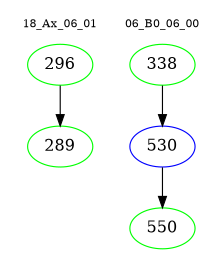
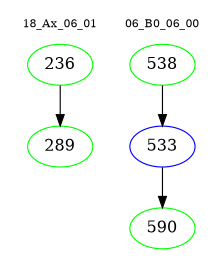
node "296": label "296" -> "236"
node "338": label "338" -> "538"
node "530": label "530" -> "533"
node "550": label "550" -> "590"
